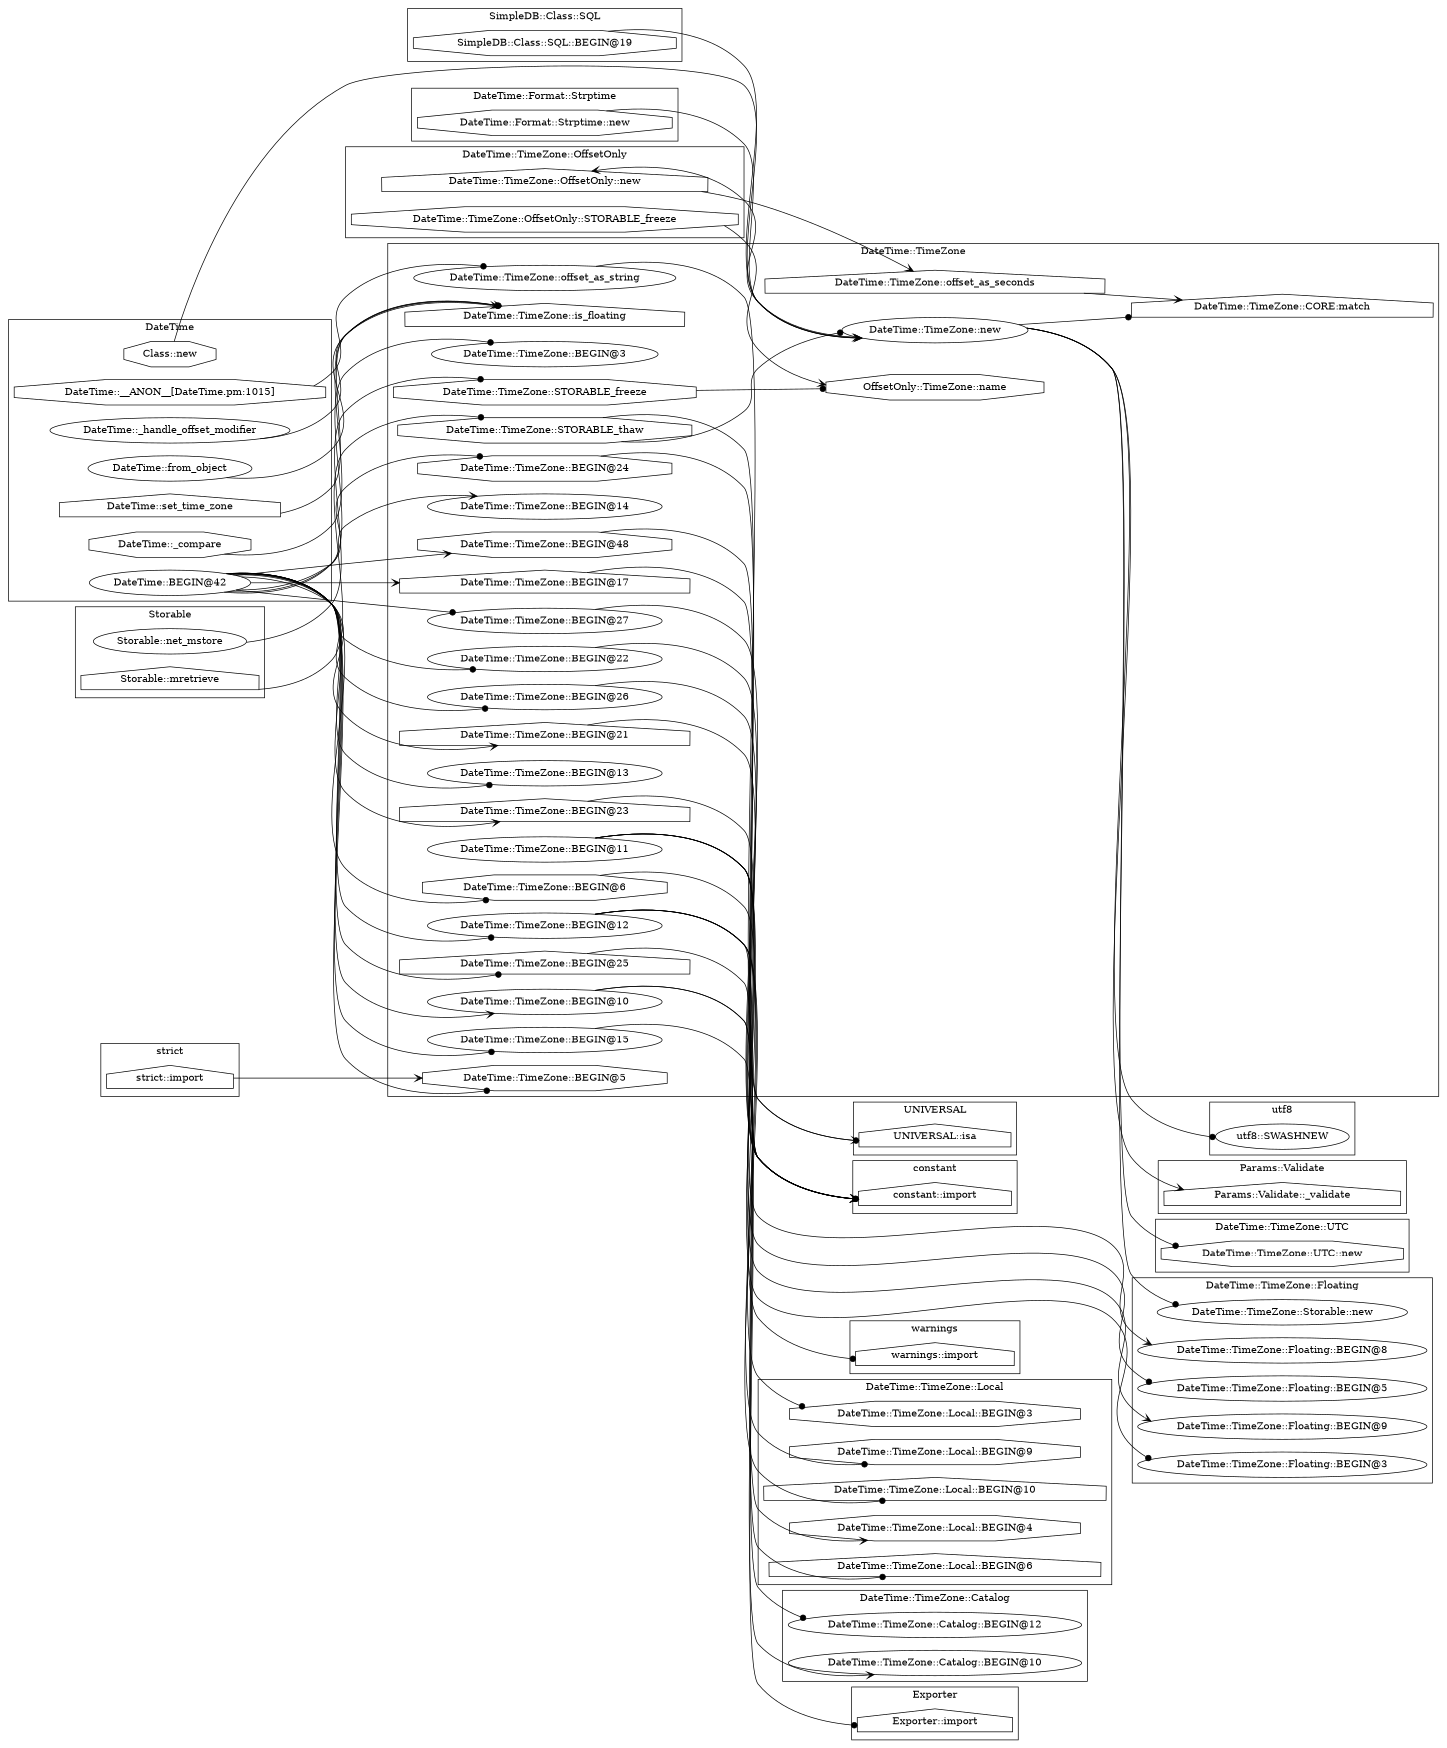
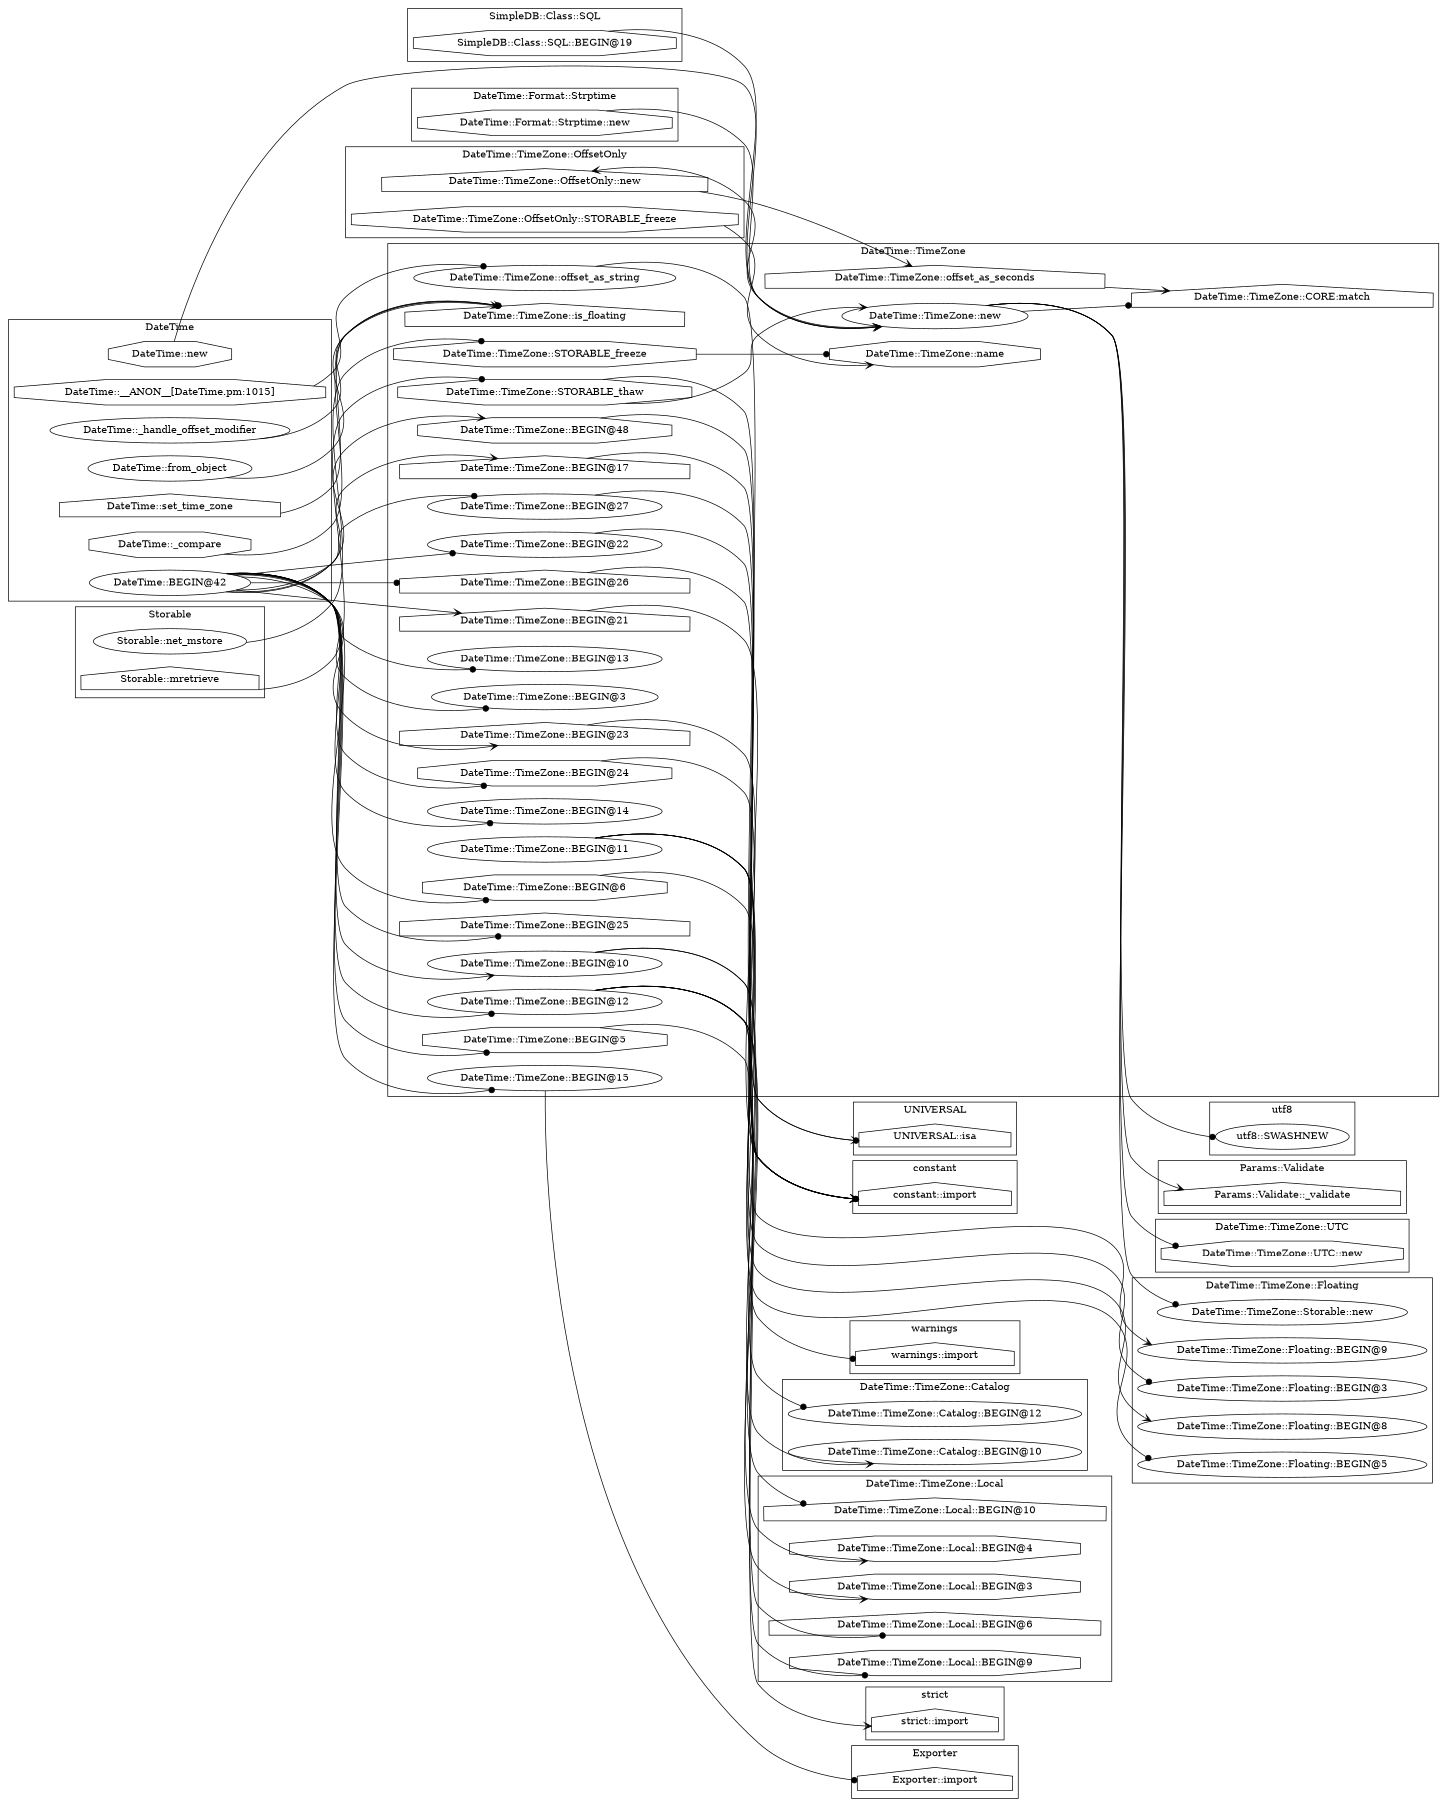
node "Class::new": label "Class::new" -> "DateTime::new"
node "OffsetOnly::TimeZone::name": label "OffsetOnly::TimeZone::name" -> "DateTime::TimeZone::name"
edge "DateTime::TimeZone::STORABLE_thaw" -> "DateTime::TimeZone::new": arrowhead dot -> vee
edge "DateTime::BEGIN@42" -> "DateTime::TimeZone::BEGIN@14": arrowhead vee -> dot
node "DateTime::TimeZone::BEGIN@26": shape ellipse -> house
edge "strict::import" -> "DateTime::TimeZone::BEGIN@5": reversed
edge "DateTime::TimeZone::BEGIN@12" -> "DateTime::TimeZone::Local::BEGIN@3": arrowhead dot -> vee
edge "DateTime::TimeZone::BEGIN@25" -> "DateTime::TimeZone::Local::BEGIN@6": now "DateTime::TimeZone::BEGIN@12" -> "DateTime::TimeZone::Local::BEGIN@6"
